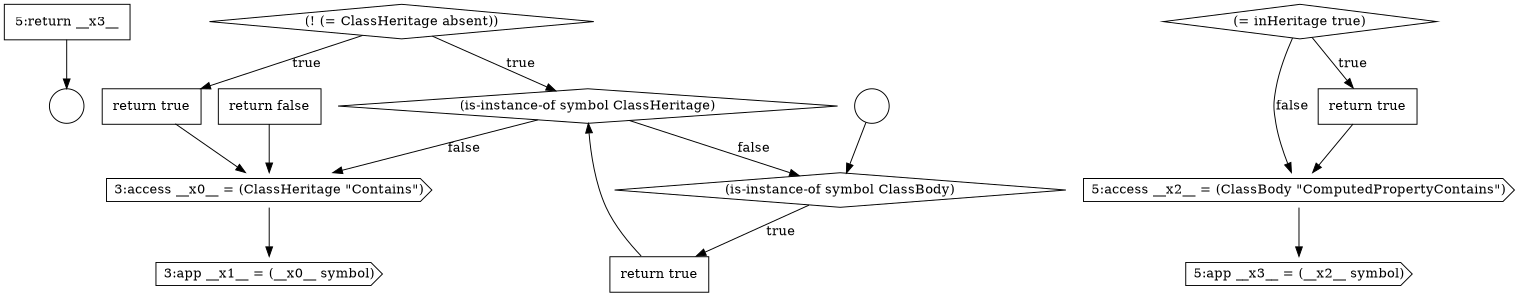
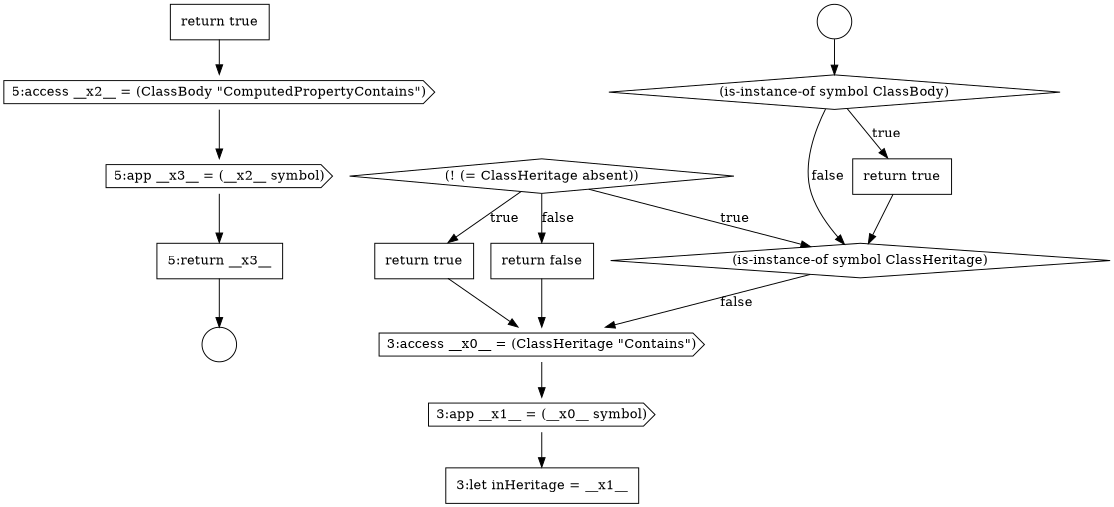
node "(= inHeritage true)": removed
edge "(is-instance-of symbol ClassHeritage)" -> "(is-instance-of symbol ClassBody)": reversed
edge "5:app __x3__ = (__x2__ symbol)" -> "5:return __x3__": added
edge "(! (= ClassHeritage absent))" -> "return false": added, label "false"
node "3:let inHeritage = __x1__": added
